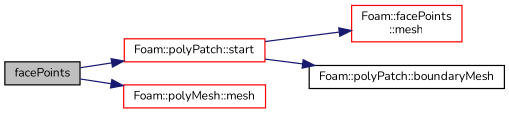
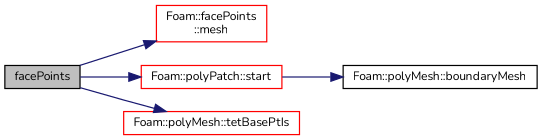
edge "Foam::polyPatch::start" -> "Foam::facePoints ::mesh": now "facePoints" -> "Foam::facePoints ::mesh"
node "Foam::polyPatch::boundaryMesh": label "Foam::polyPatch::boundaryMesh" -> "Foam::polyMesh::boundaryMesh"
node "Foam::polyMesh::mesh": label "Foam::polyMesh::mesh" -> "Foam::polyMesh::tetBasePtIs"
